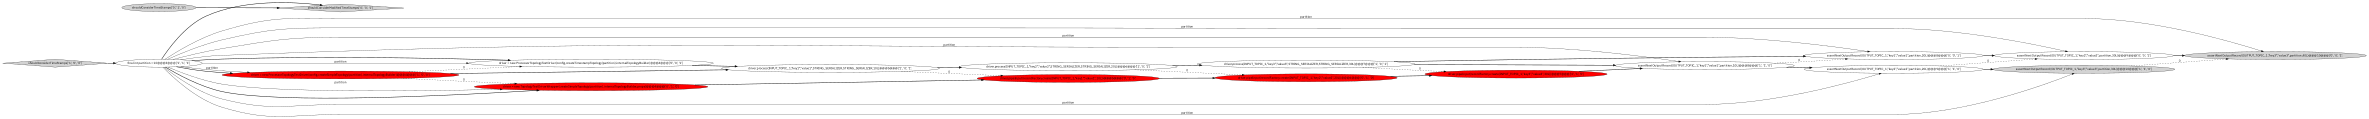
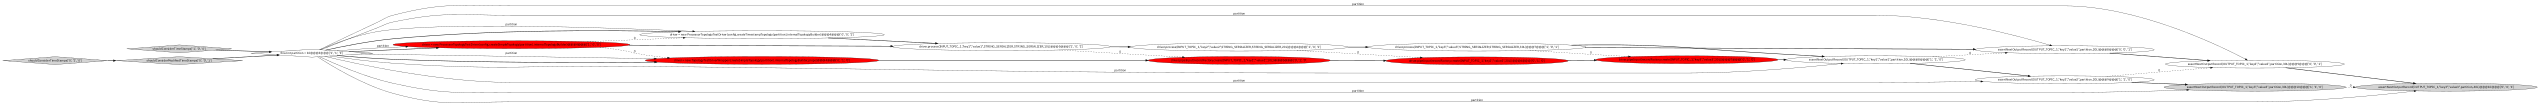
node "shouldConsiderTimeStamps['0', '1', '0']": shape ellipse -> diamond
edge "final int partition = 10@@@3@@@['1', '1', '1']" -> "shouldConsiderModifiedTimeStamps['0', '0', '1']": reversed
node "final int partition = 10@@@3@@@['1', '1', '1']": shape ellipse -> diamond
